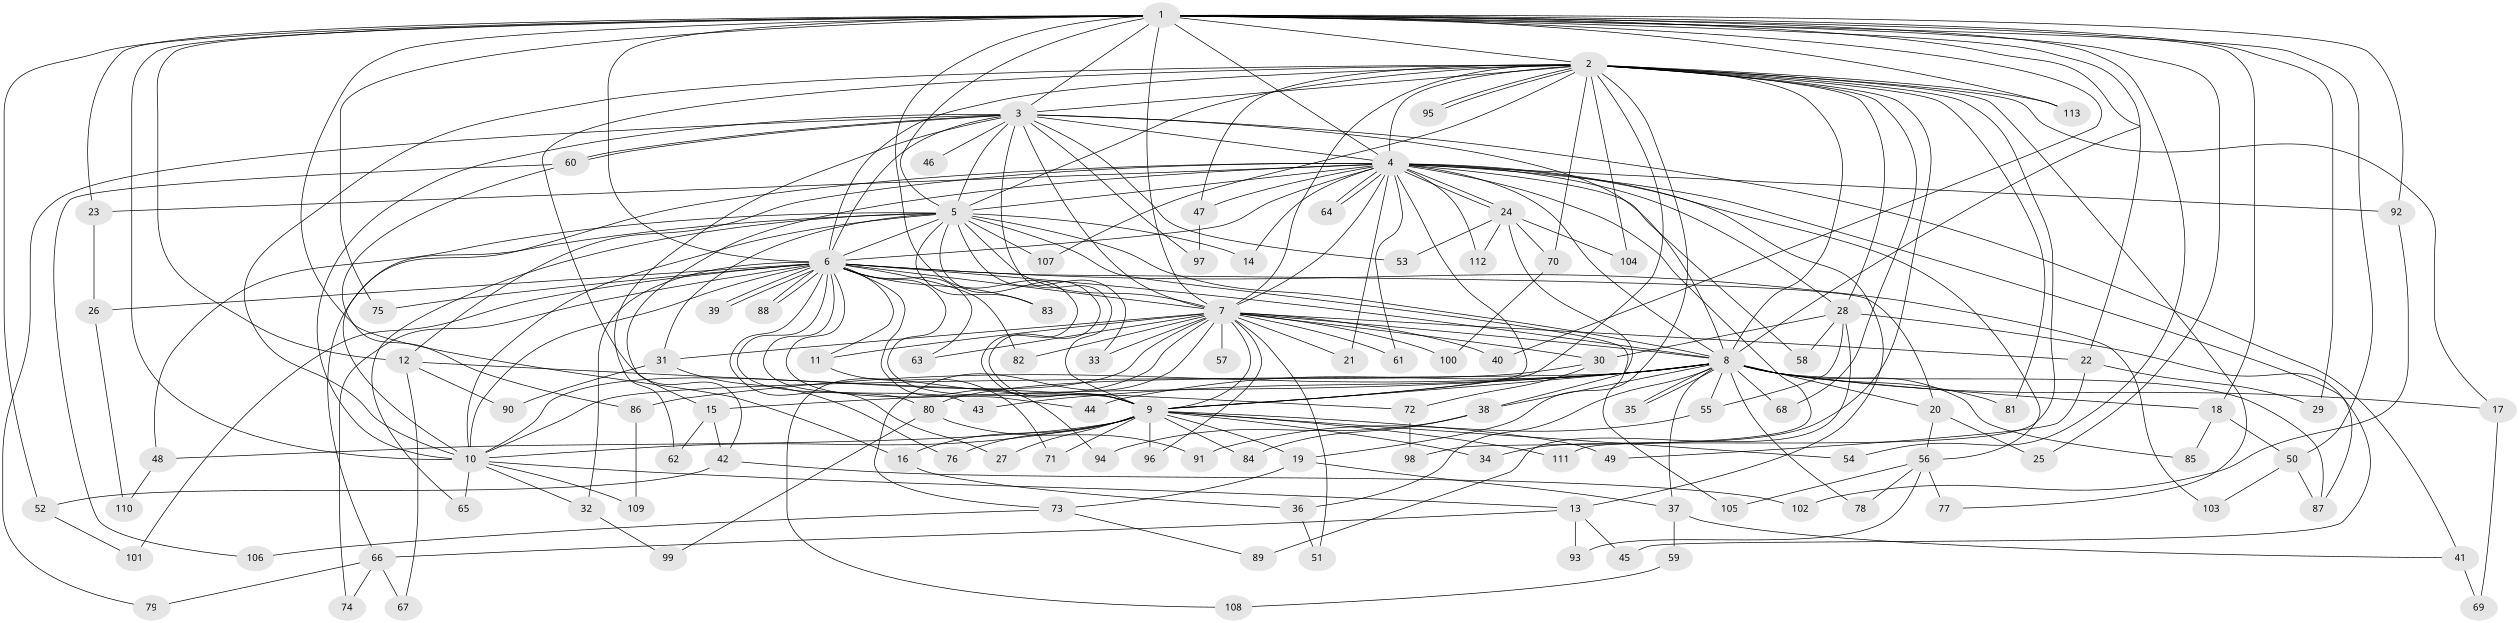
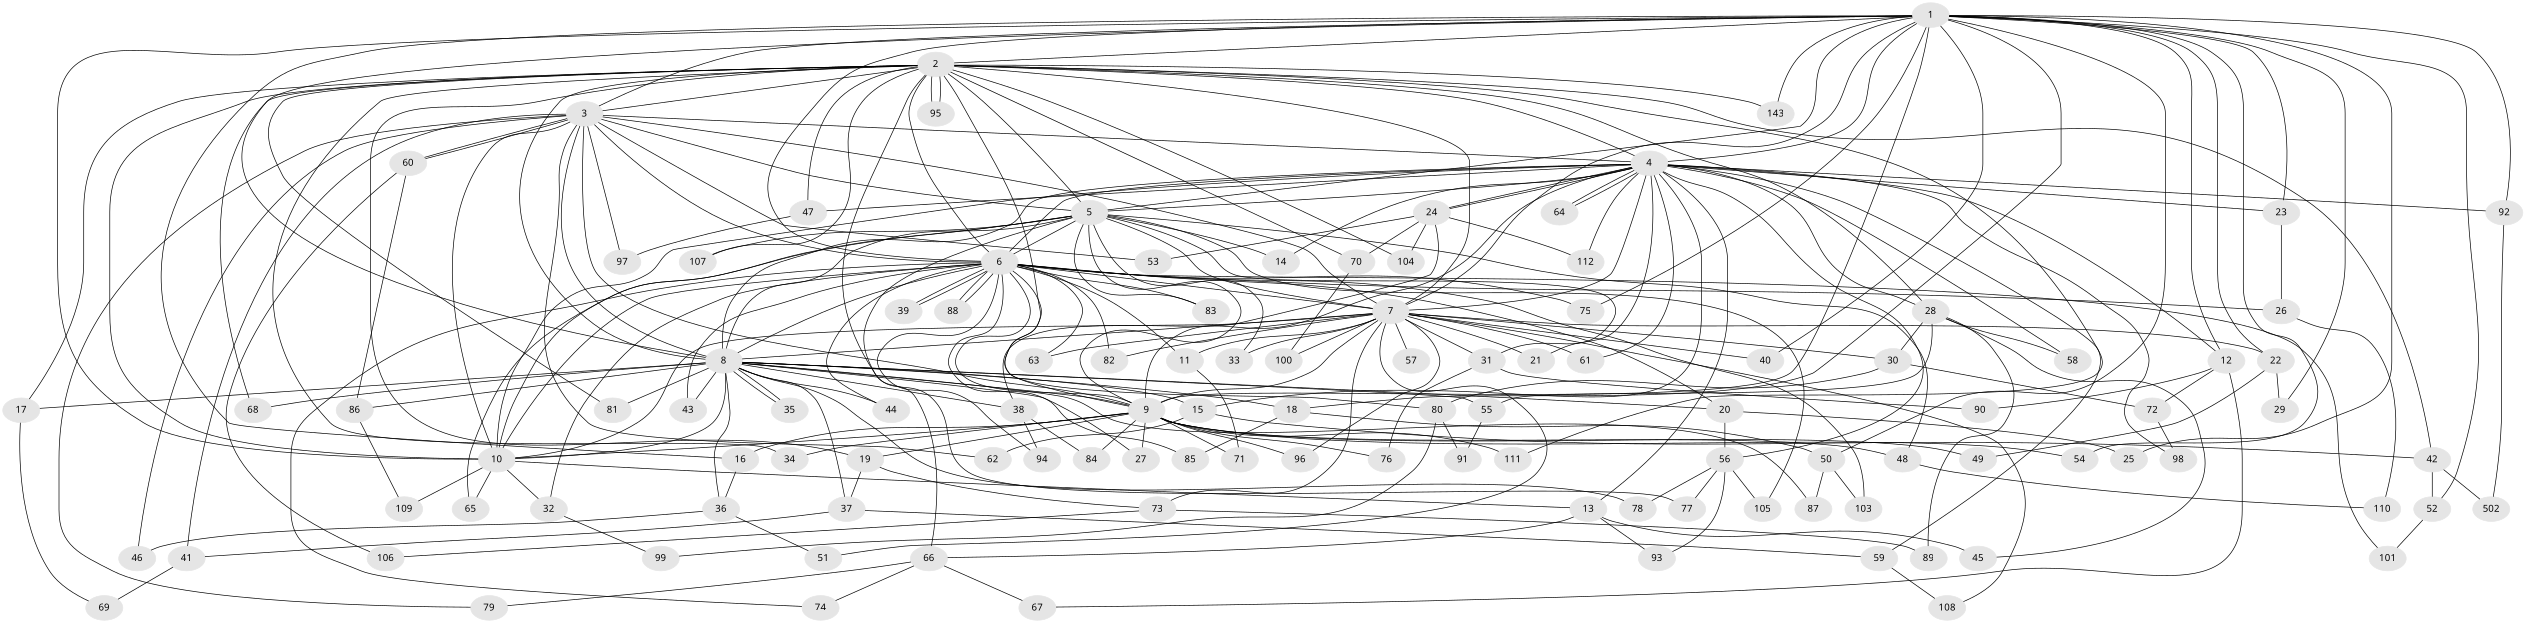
node "113": label "113" -> "143"
edge "4" -- "87": now "4" -- "59"
node "102": label "102" -> "502"
edge "36" -- "46": added
